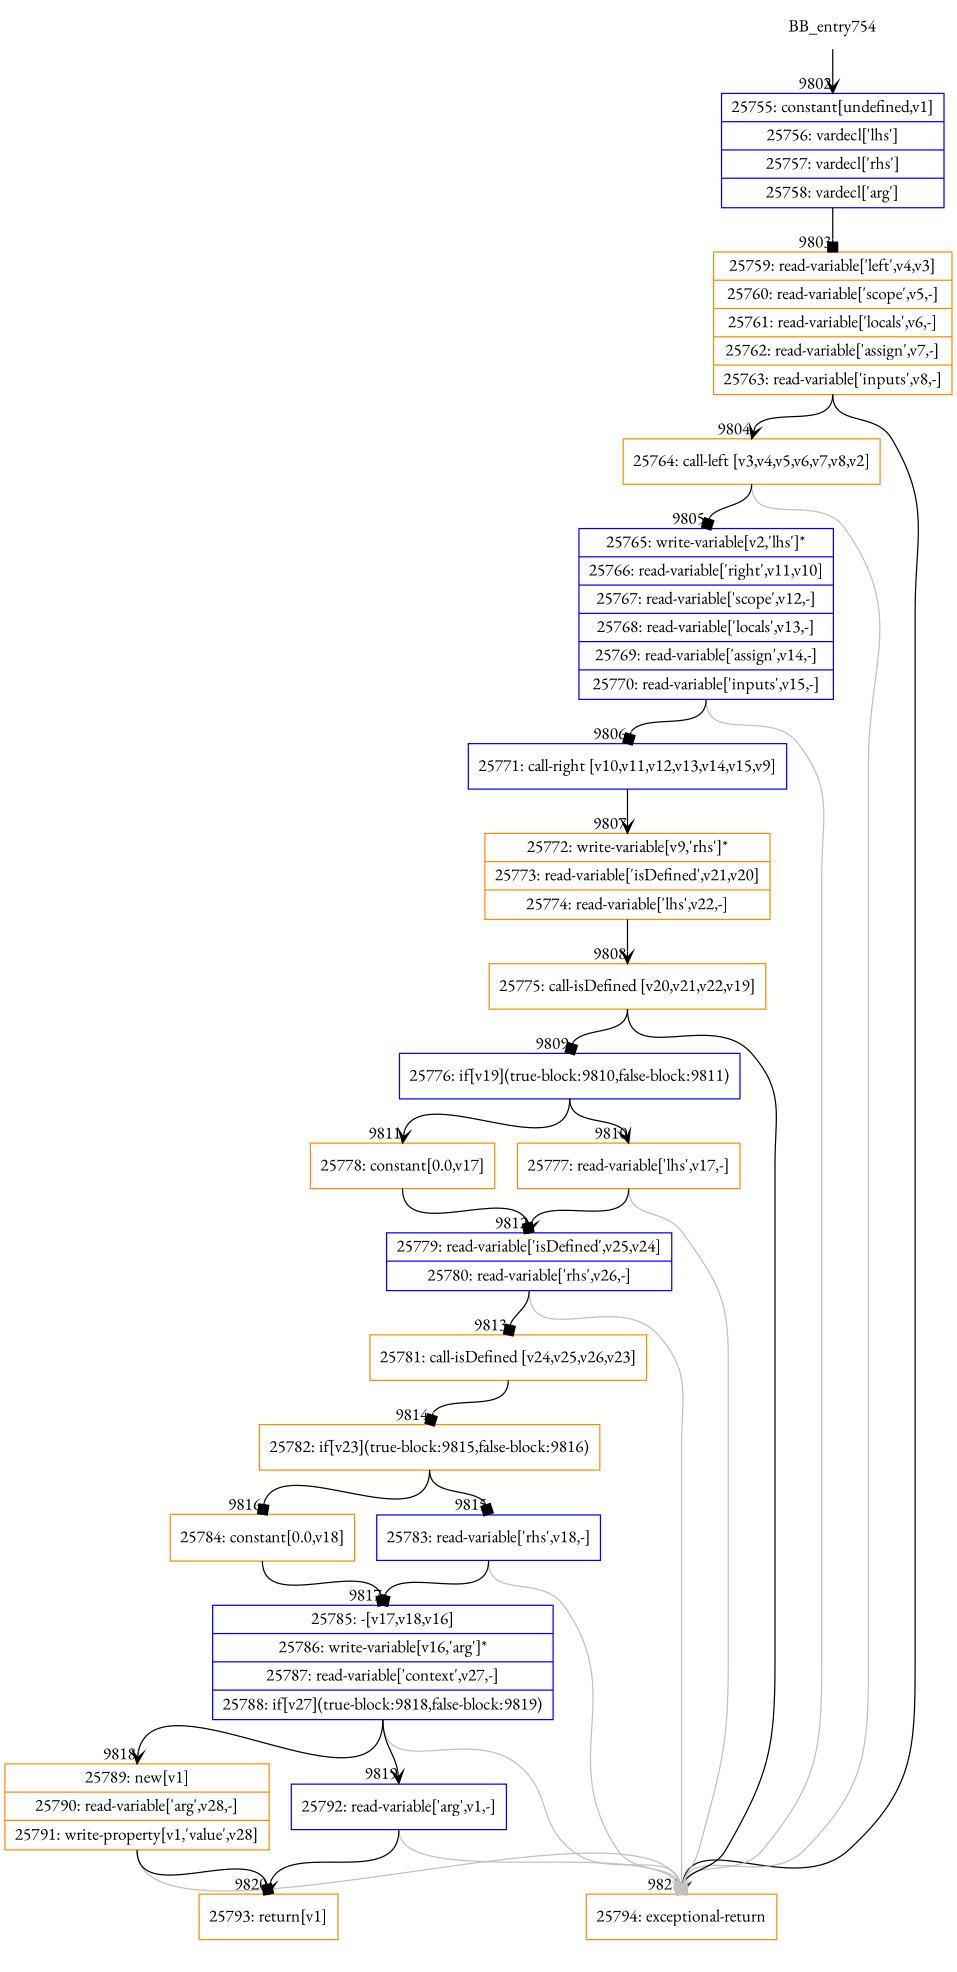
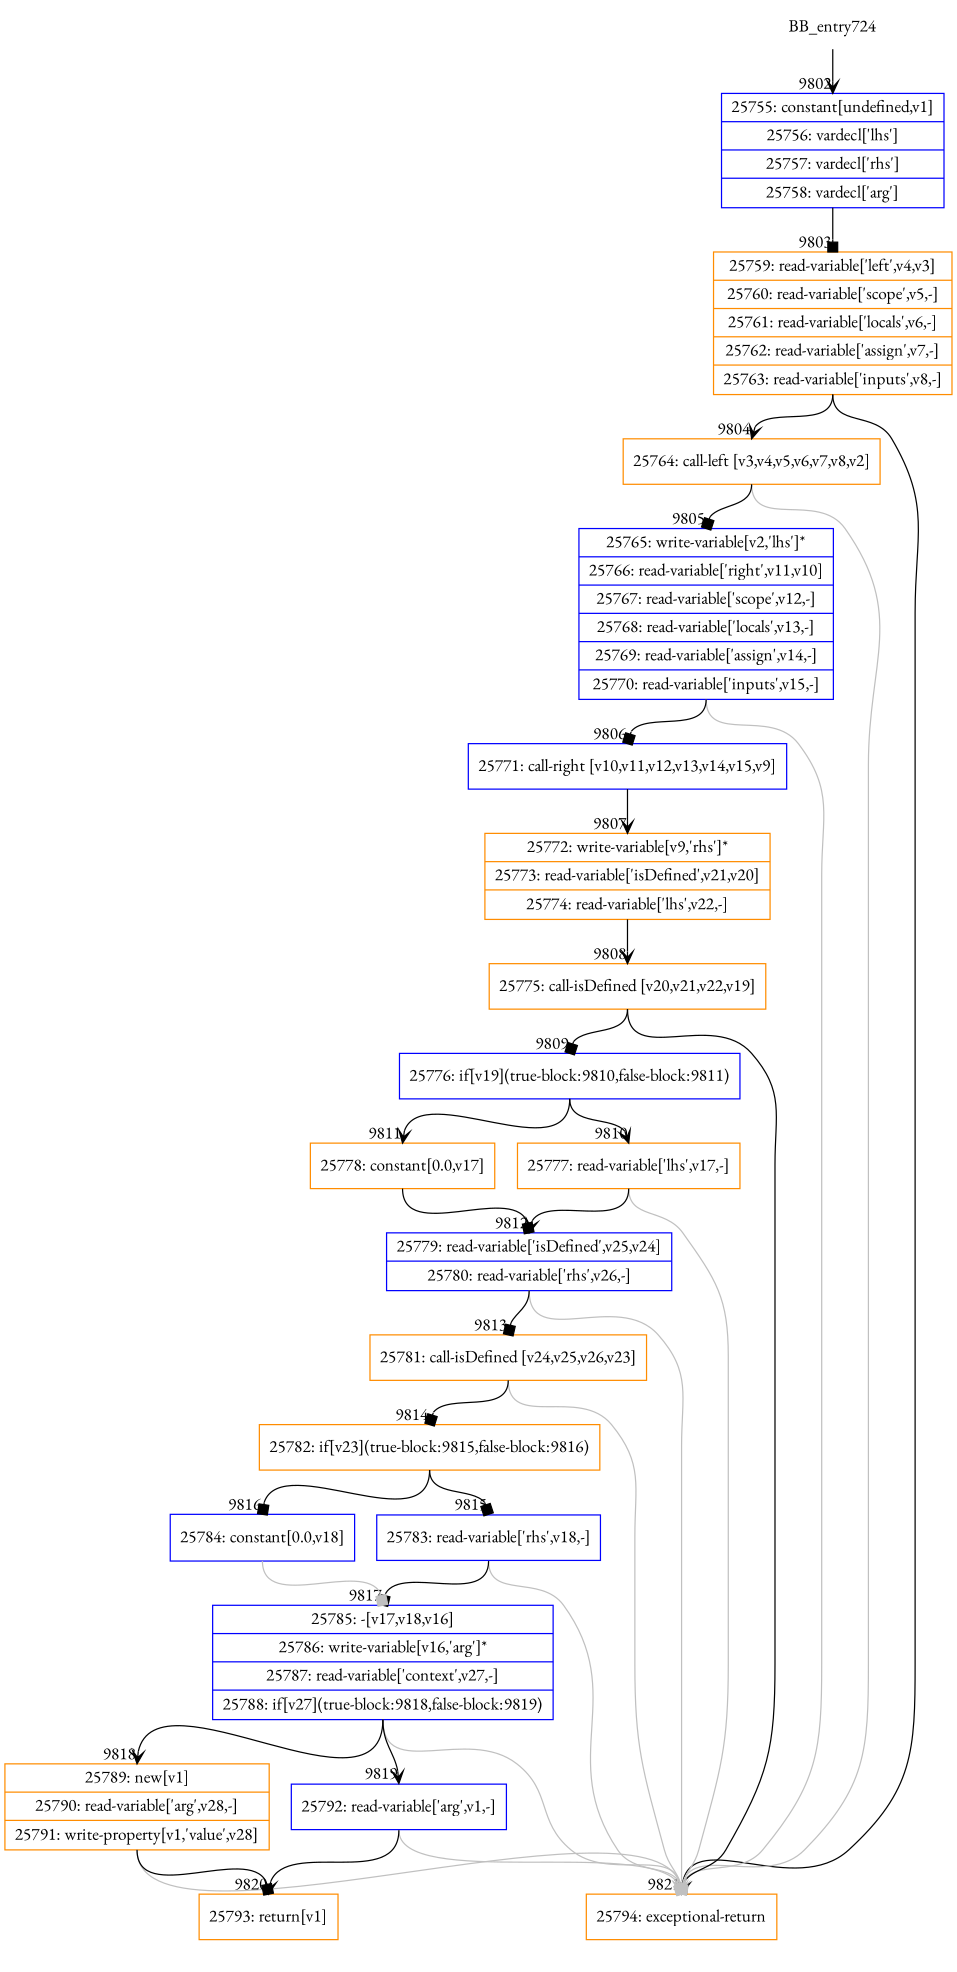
node "BB_entry754": label "BB_entry754" -> "BB_entry724"
node "25784: constant[0.0,v18]": color darkorange -> blue
edge "25784: constant[0.0,v18]" -> "25785: -[v17,v18,v16]": color black -> gray
edge "25781: call-isDefined [v24,v25,v26,v23]" -> "25794: exceptional-return": added
